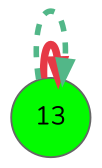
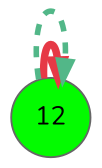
node "13": label "13" -> "12"
